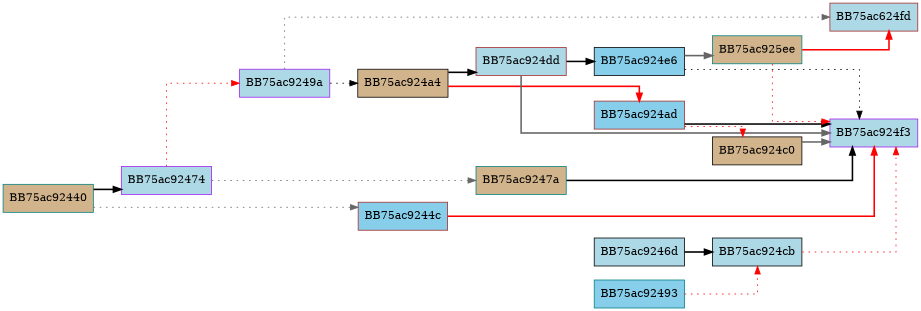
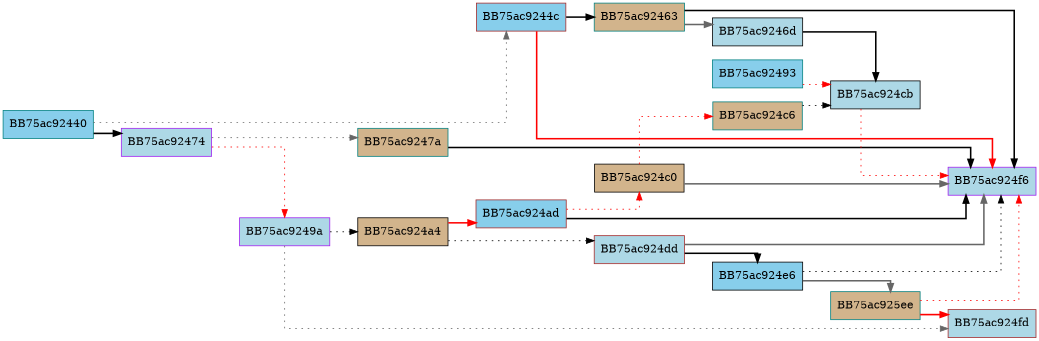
node "BB75ac92463": added
node "BB75ac624fd": label "BB75ac624fd" -> "BB75ac924fd"
edge "BB75ac924a4" -> "BB75ac924dd": style bold -> dotted
node "BB75ac924c6": added
node "BB75ac924f3": label "BB75ac924f3" -> "BB75ac924f6"
node "BB75ac92440": fillcolor tan -> skyblue
